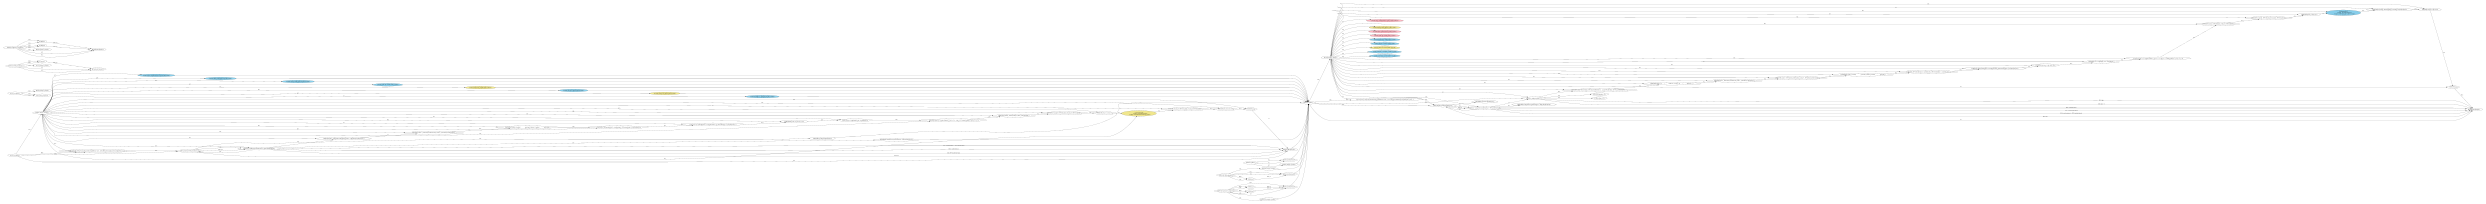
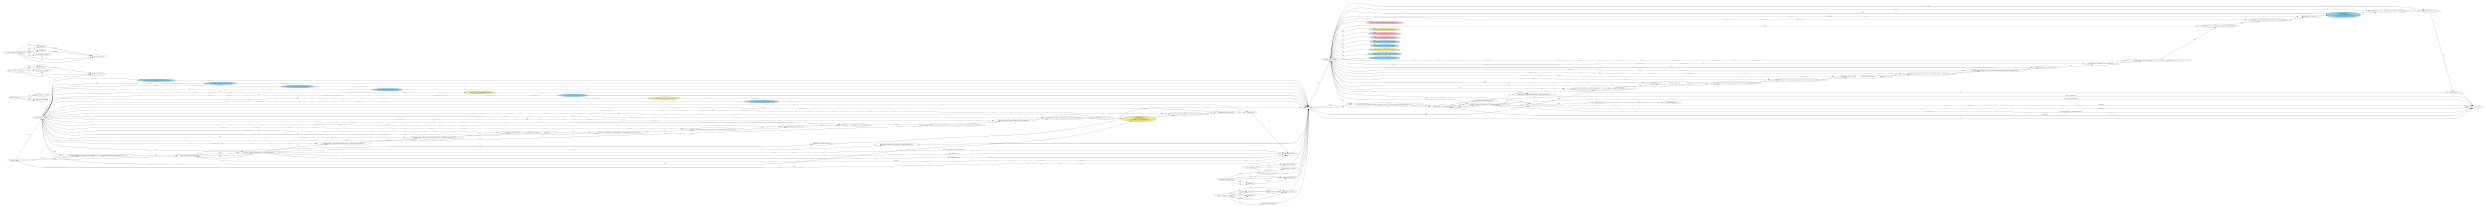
edge "(<operator>.assignment,bps = 0)" -> "(IDENTIFIER,bps,bps = 0)": now "(LITERAL,0,bps = 0)" -> "(IDENTIFIER,bps,bps = 0)"
